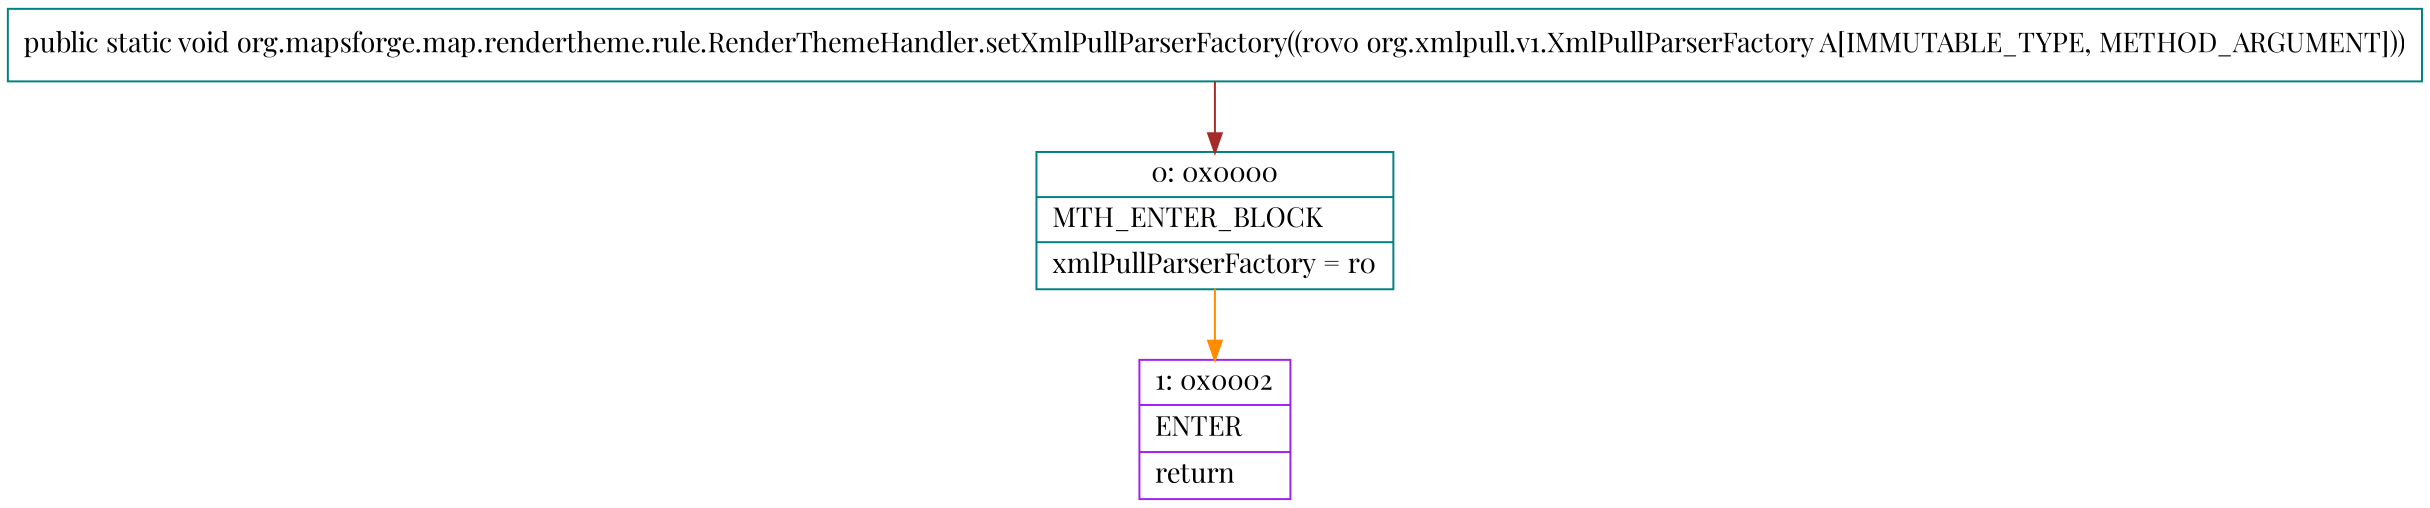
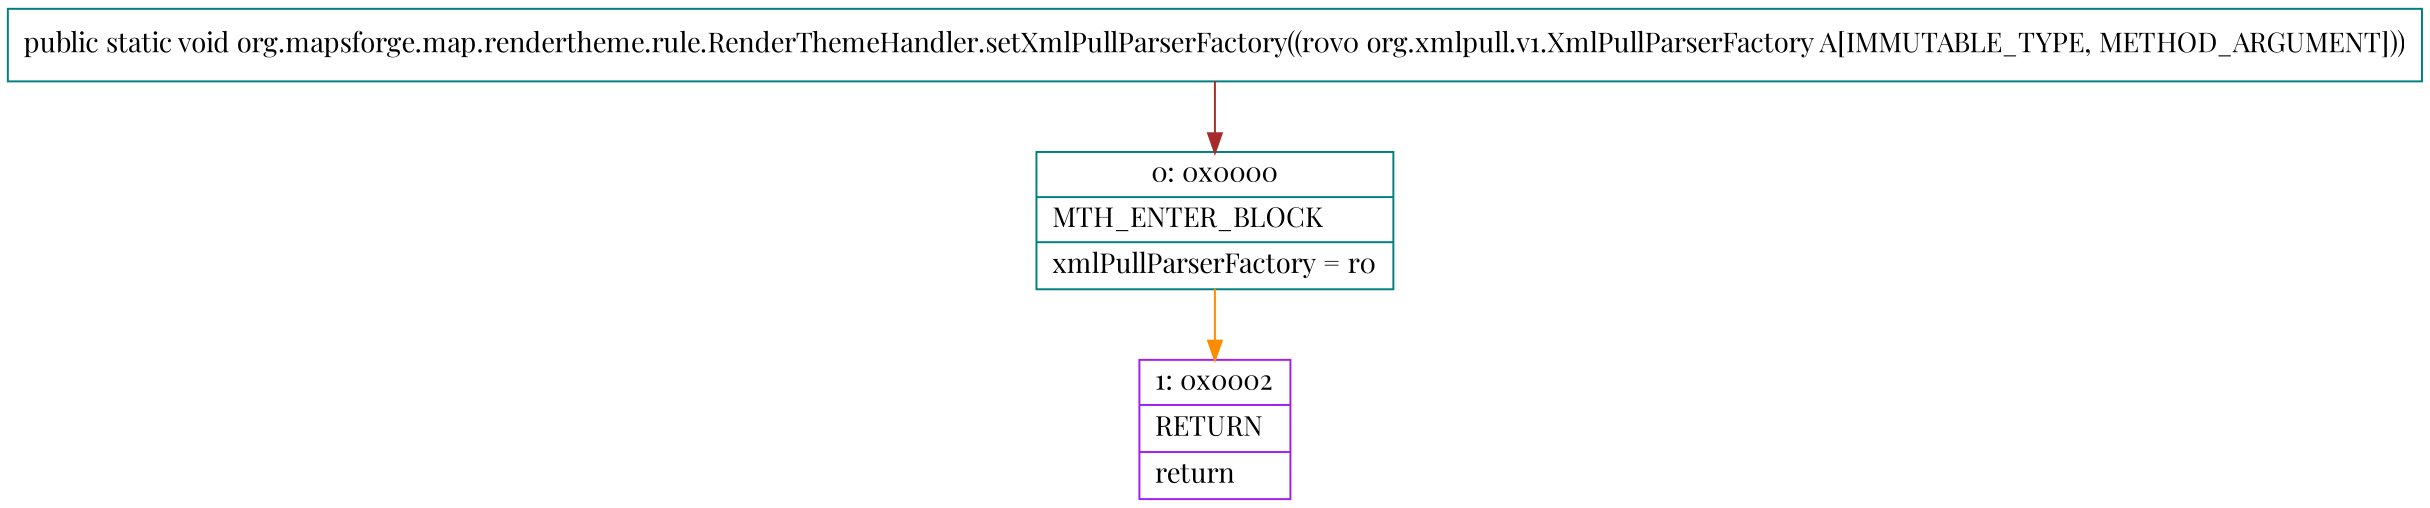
node "1: 0x0002": text "ENTER" -> "RETURN"
